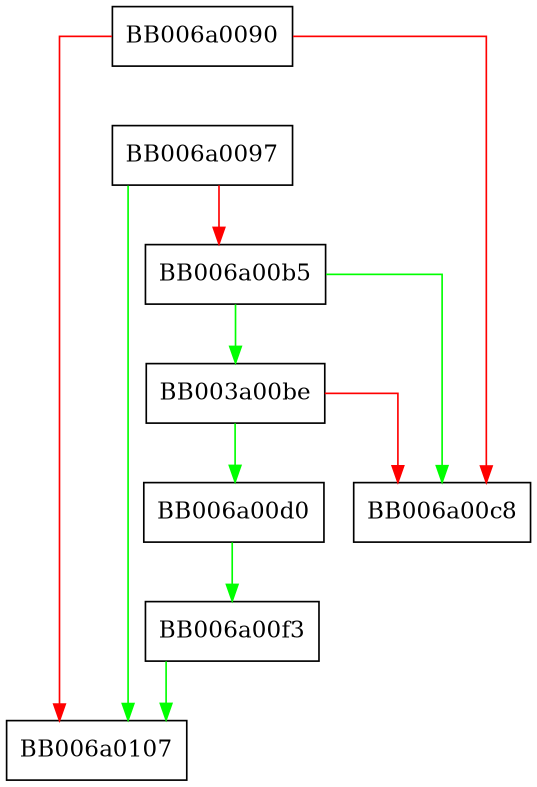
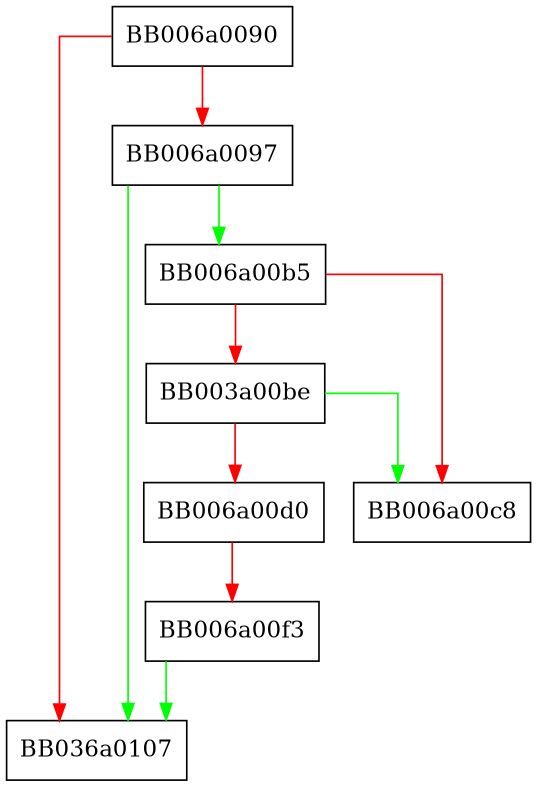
edge "BB006a0090" -> "BB006a00c8": now "BB006a0090" -> "BB006a0097"
edge "BB006a0097" -> "BB006a00b5": color red -> green
edge "BB006a00b5" -> "BB006a00c8": color green -> red
edge "BB006a00b5" -> "BB003a00be": color green -> red
edge "BB003a00be" -> "BB006a00c8": color red -> green
edge "BB003a00be" -> "BB006a00d0": color green -> red
edge "BB006a00d0" -> "BB006a00f3": color green -> red
node "BB006a0107": label "BB006a0107" -> "BB036a0107"
